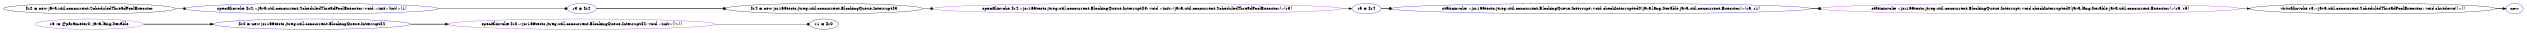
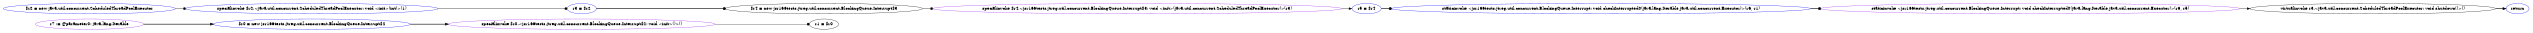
node "$r2 = new java.util.concurrent.ScheduledThreadPoolExecutor": color black -> blue
node "new": label "new" -> "return"
node "r6 := @parameter0: java.lang.Iterable": label "r6 := @parameter0: java.lang.Iterable" -> "r7 := @parameter0: java.lang.Iterable"
